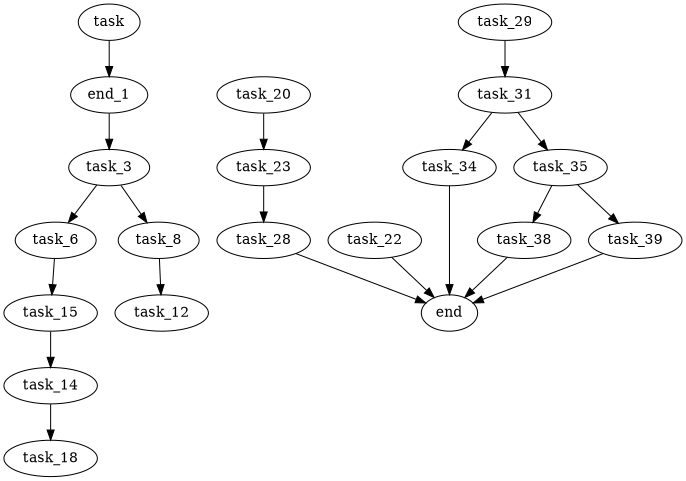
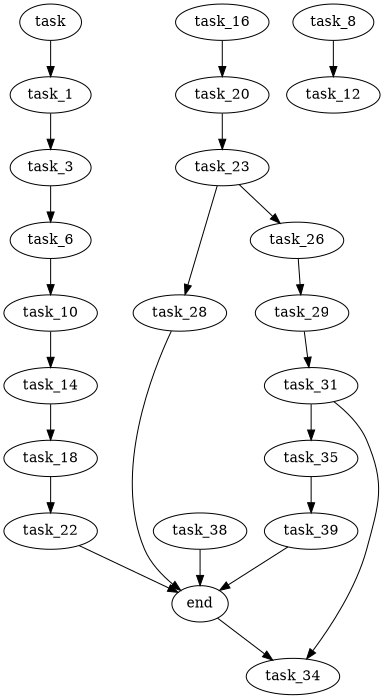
node "task_16": added
node "end_1": label "end_1" -> "task_1"
edge "task_35" -> "task_38": removed
edge "task_3" -> "task_8": removed
edge "task_34" -> "end": reversed
node "task_26": added
node "task_15": label "task_15" -> "task_10"
edge "task_18" -> "task_22": added
